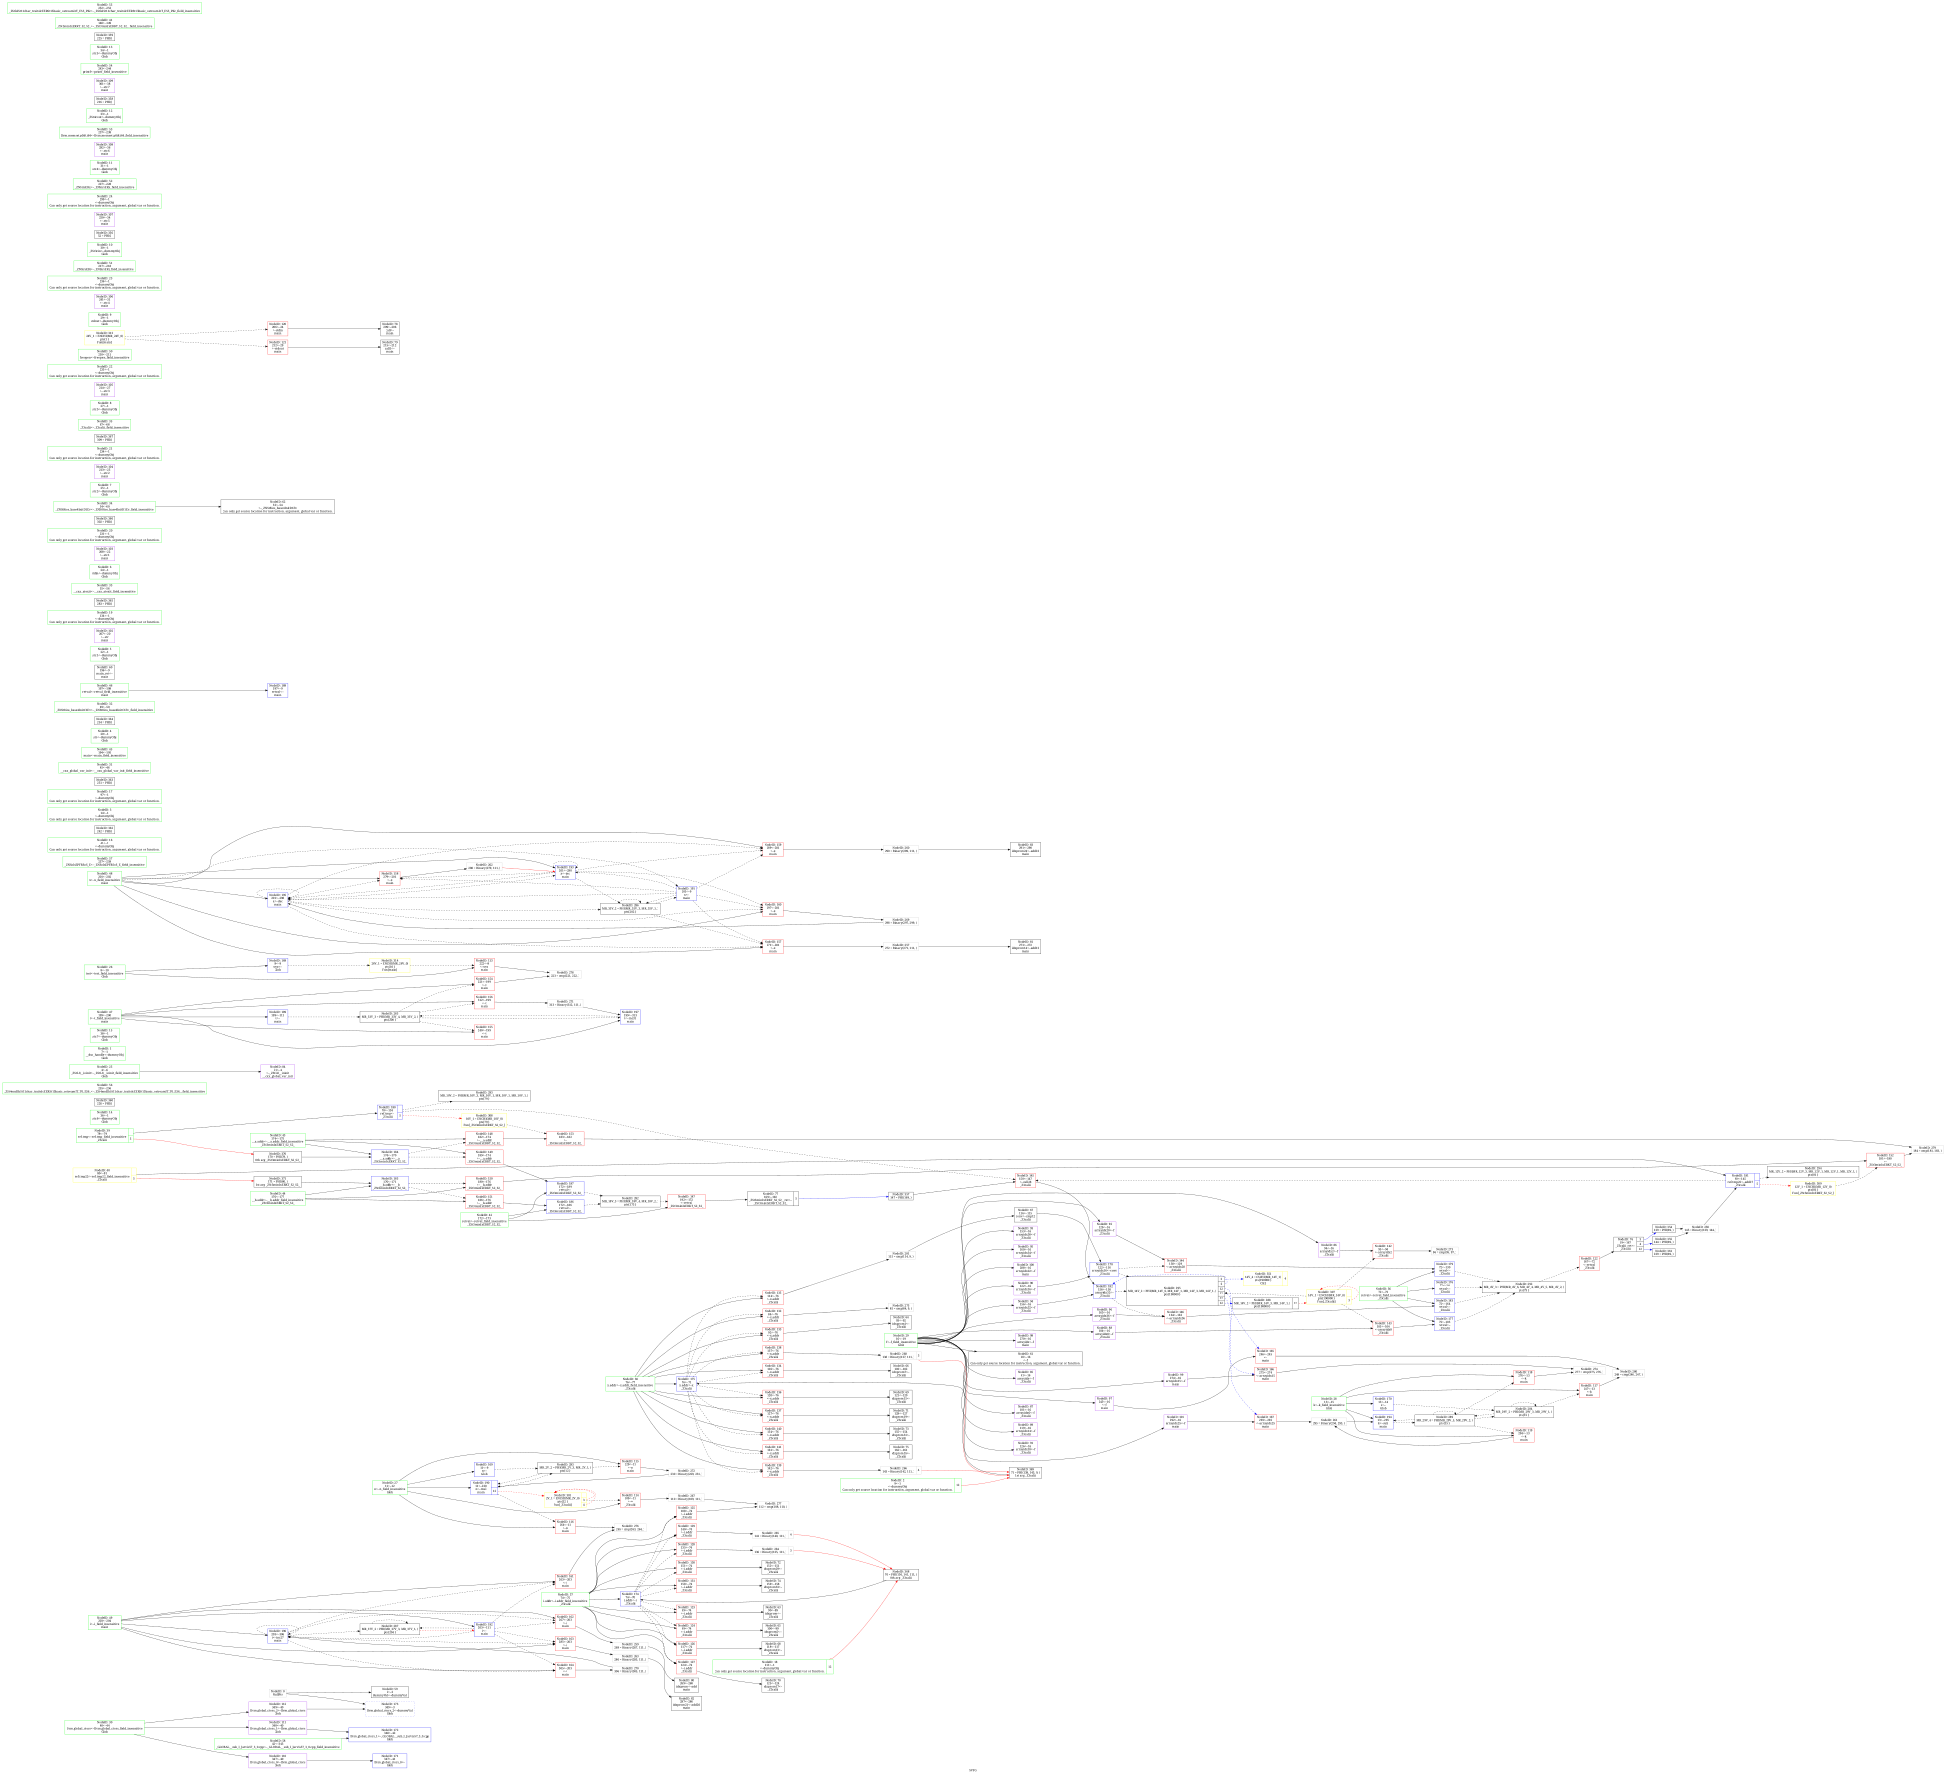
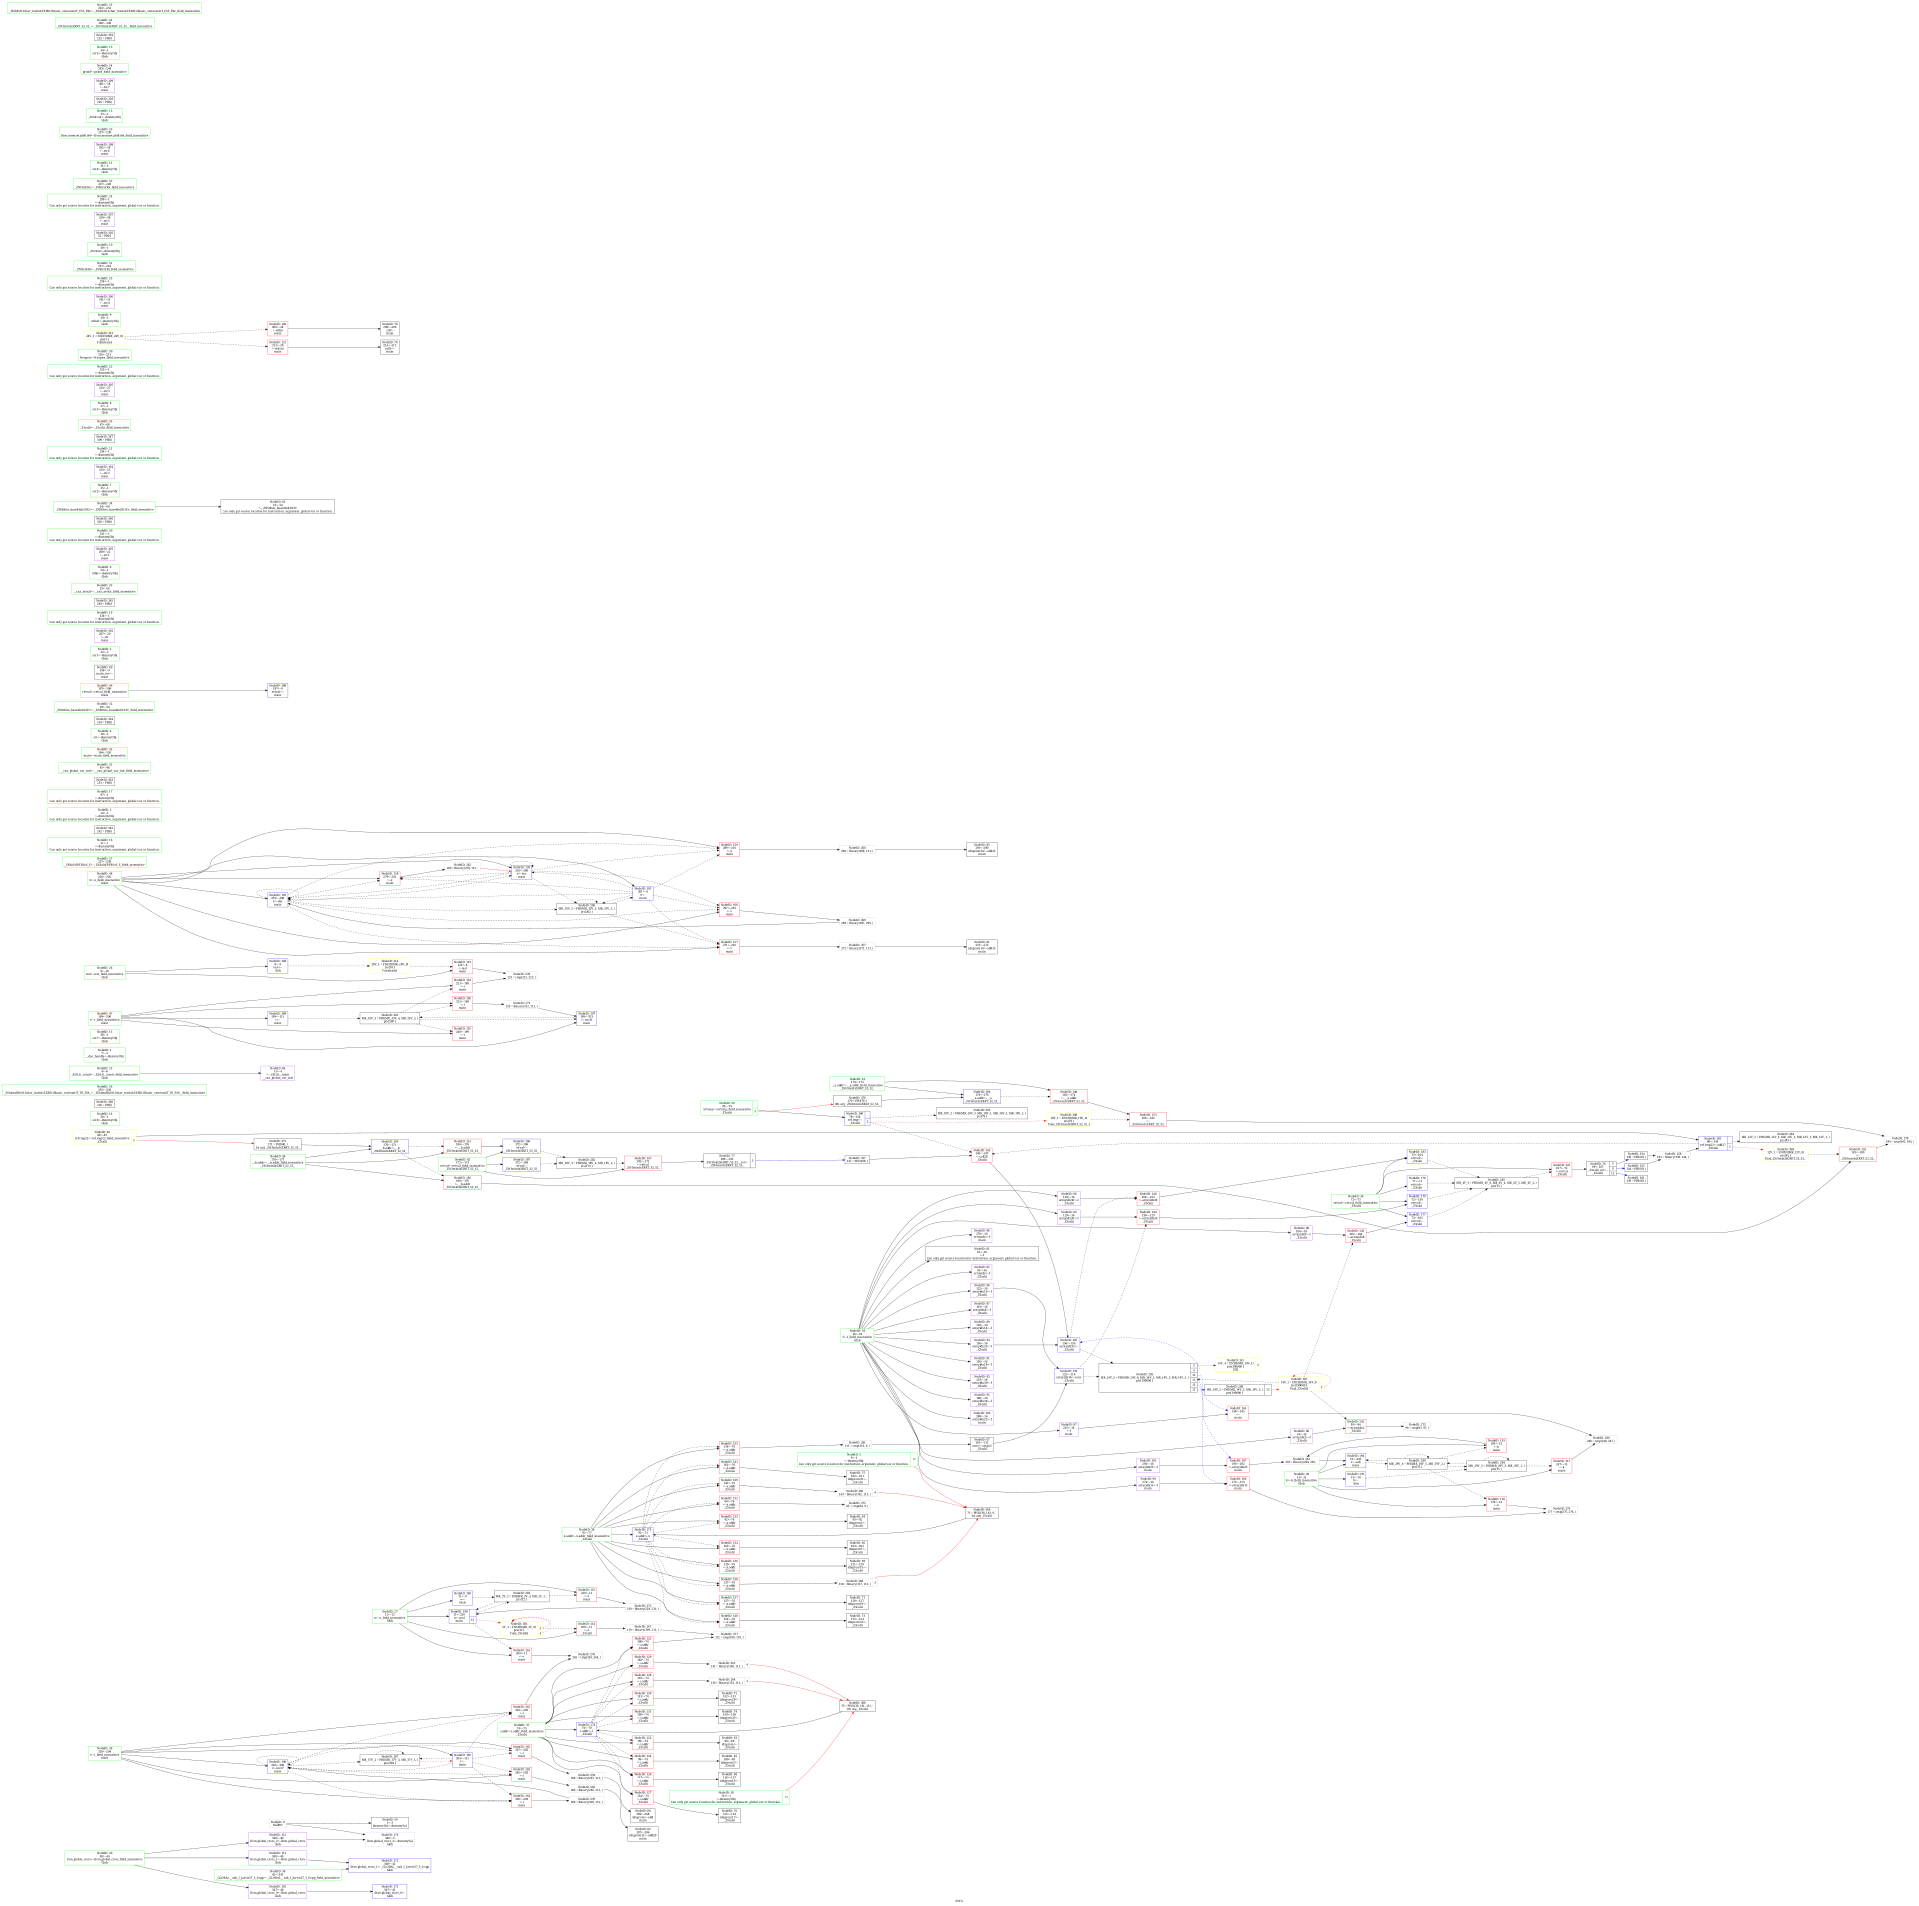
edge "NodeID: 48" -> "NodeID: 191": style dashed -> solid
node "NodeID: 149": removed
edge "NodeID: 36" -> "NodeID: 122": added
